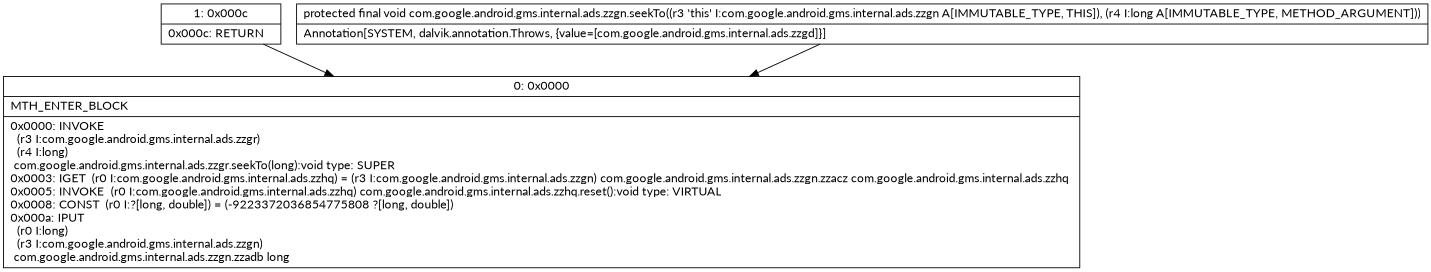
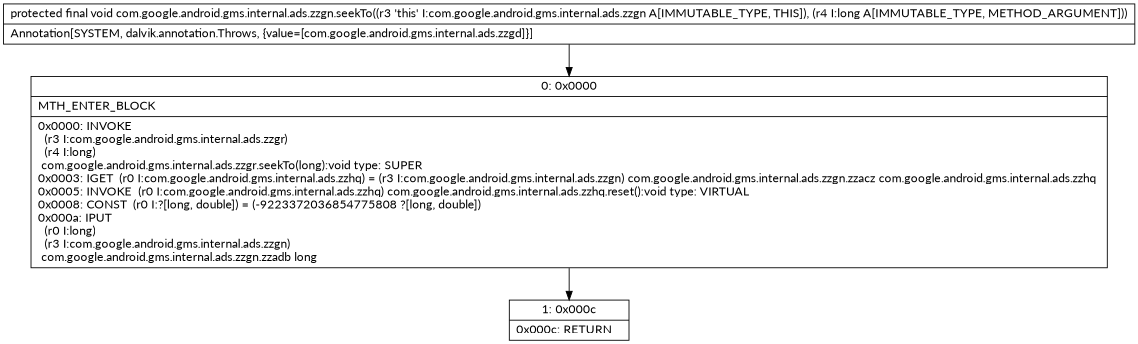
edge "1: 0x000c" -> "0: 0x0000": reversed
